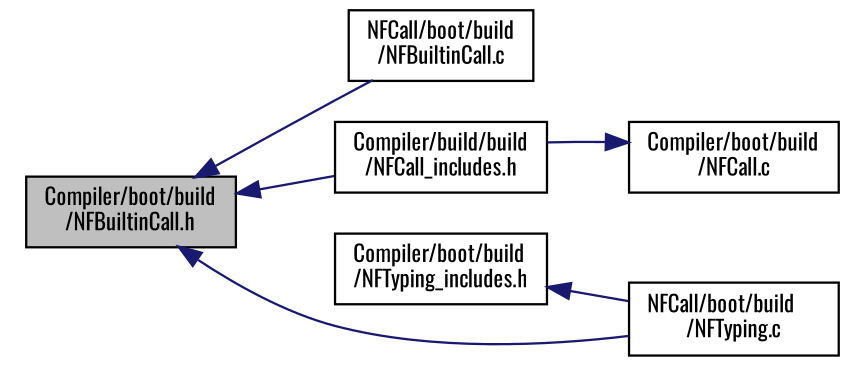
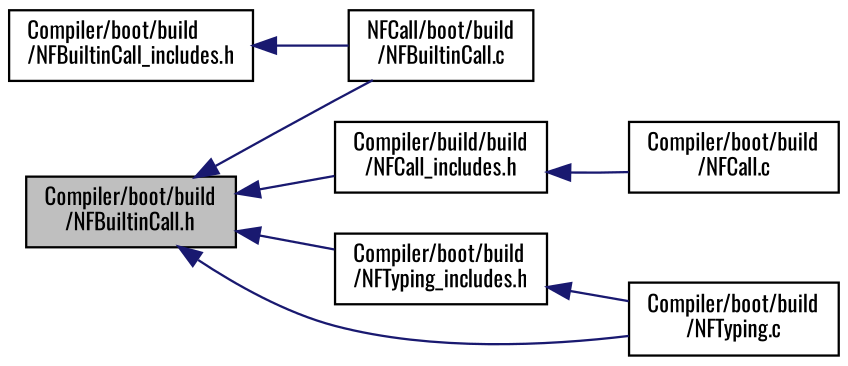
node "Compiler/boot/build /NFBuiltinCall_includes.h": added
edge "Compiler/build/build /NFCall_includes.h" -> "Compiler/boot/build /NFCall.c": reversed
edge "Compiler/boot/build /NFTyping_includes.h" -> "Compiler/boot/build /NFBuiltinCall.h": added
node "NFCall/boot/build /NFTyping.c": label "NFCall/boot/build /NFTyping.c" -> "Compiler/boot/build /NFTyping.c"
